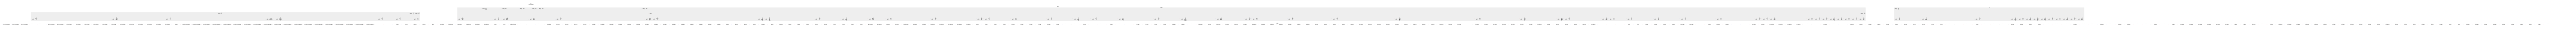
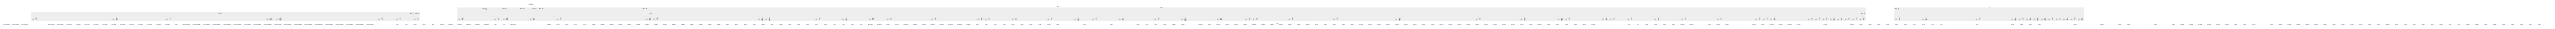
node "media-libs/libpng-1.5.28": added
